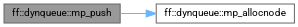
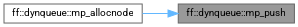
edge "ff::dynqueue::mp_push" -> "ff::dynqueue::mp_allocnode": reversed
